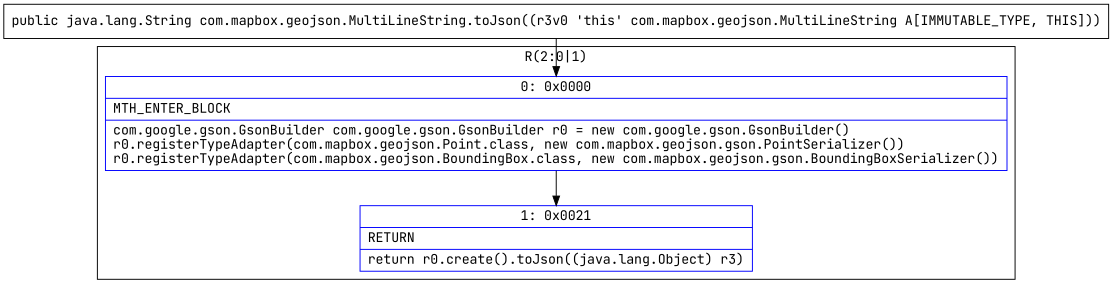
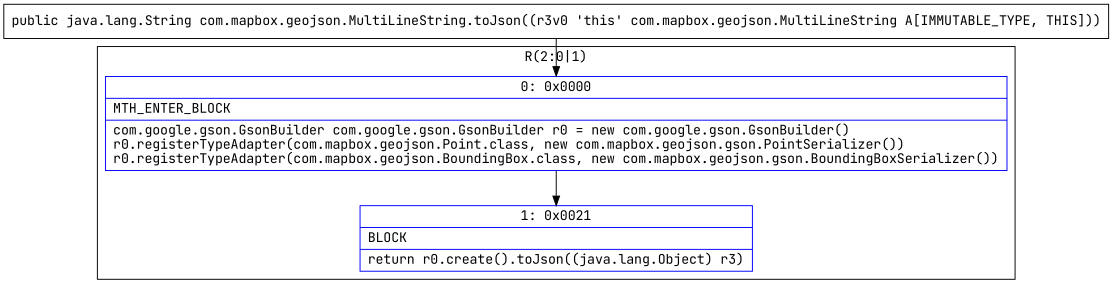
node "1: 0x0021": text "RETURN" -> "BLOCK"
